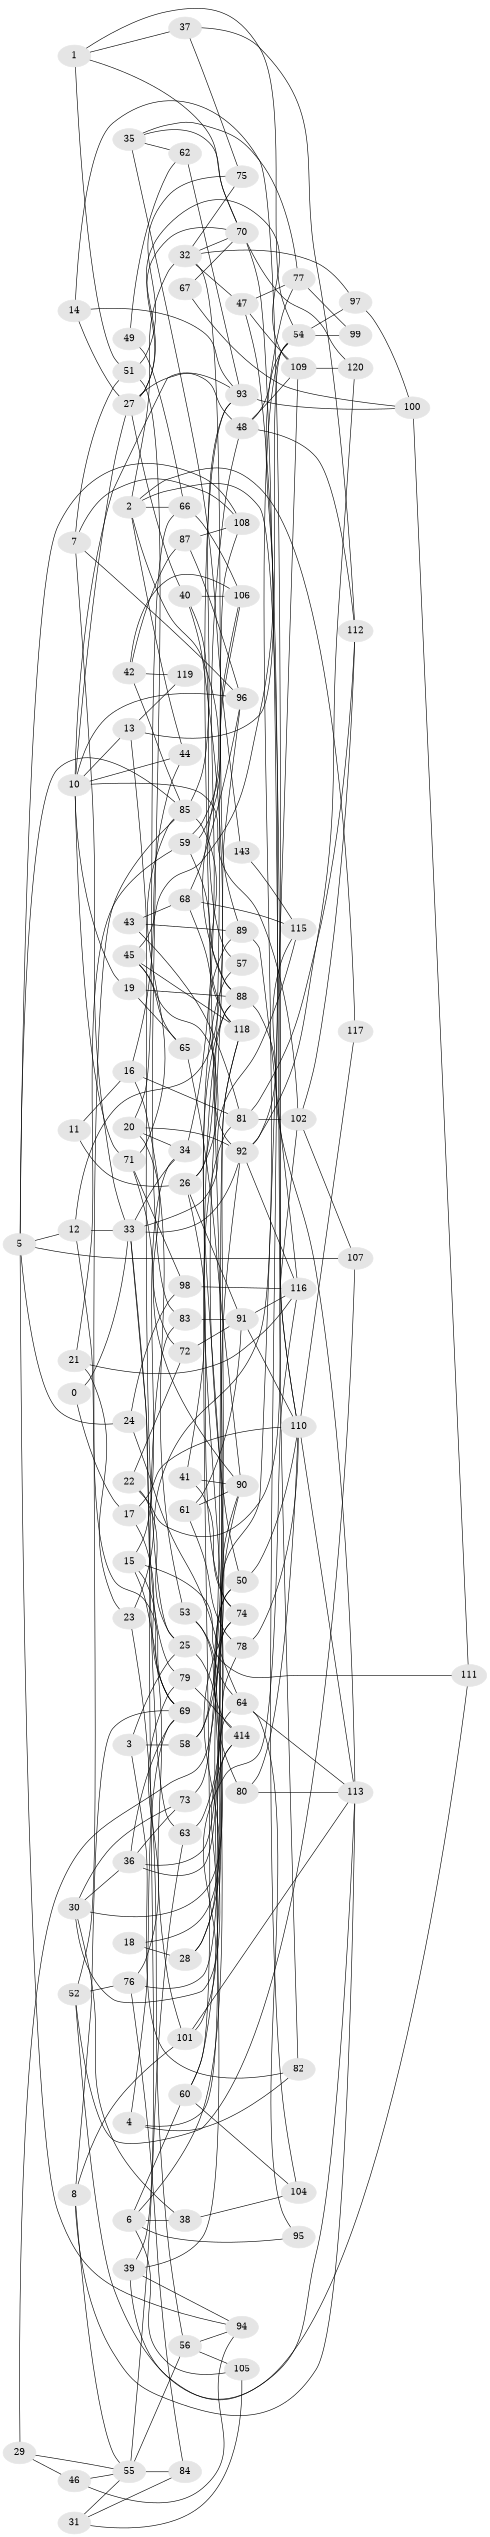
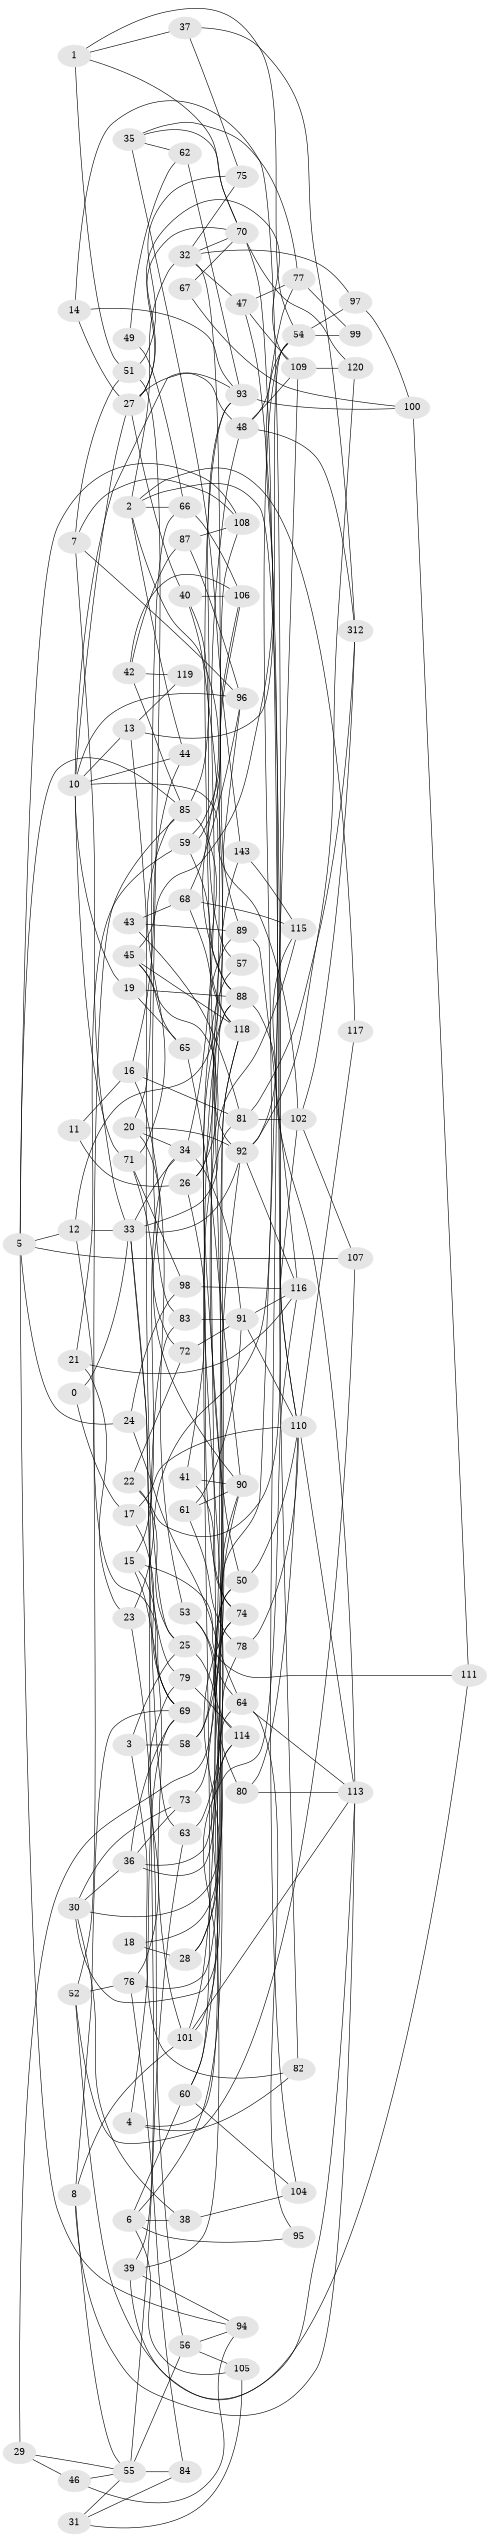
node "112": label "112" -> "312"
edge "26" -- "91": now "34" -- "91"
edge "143" -- "101": added
node "414": label "414" -> "114"
